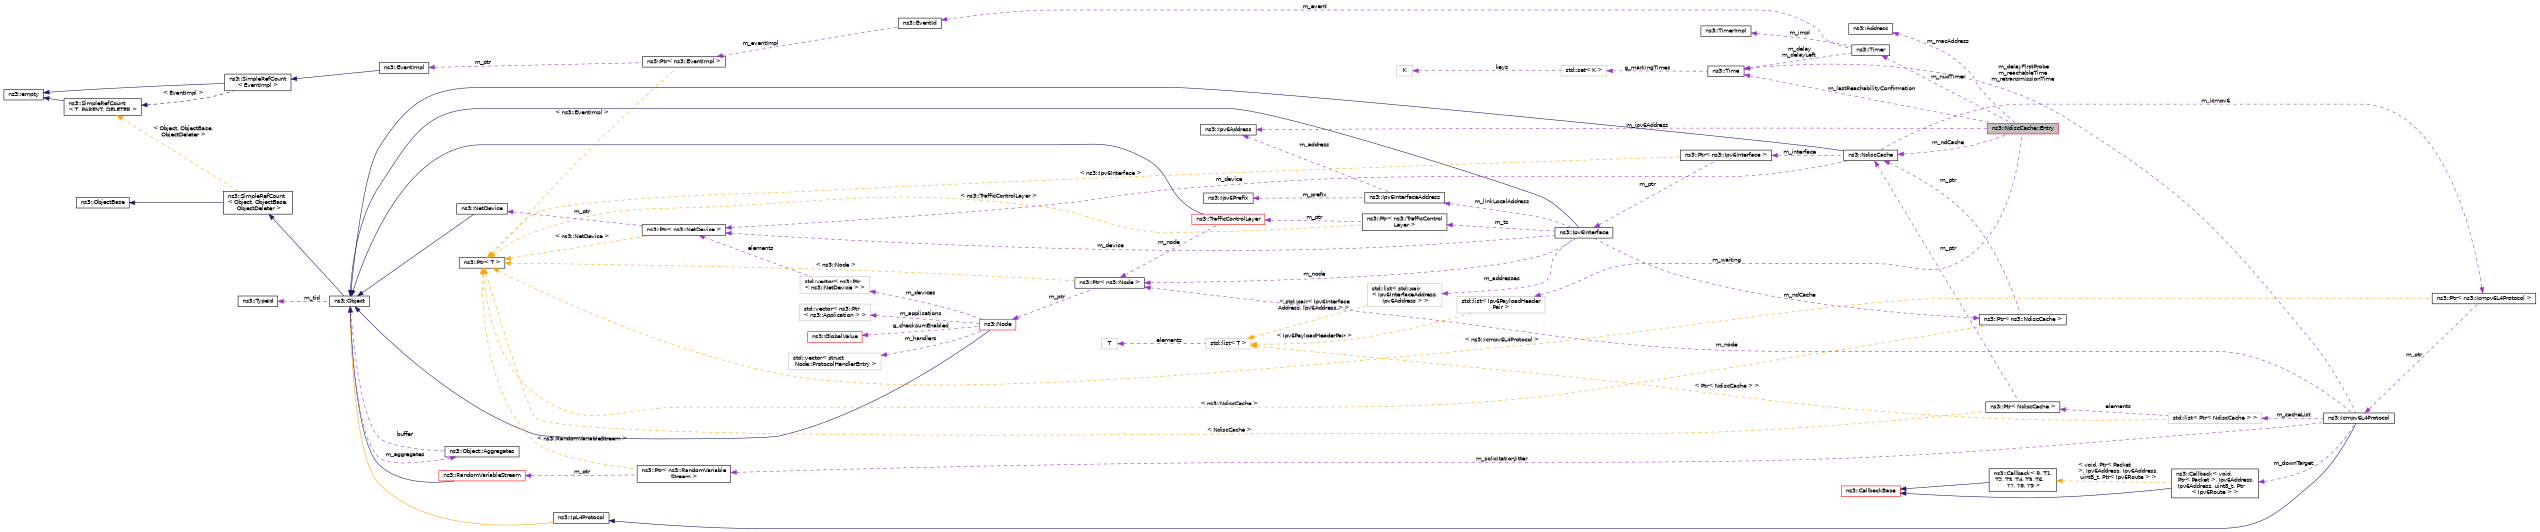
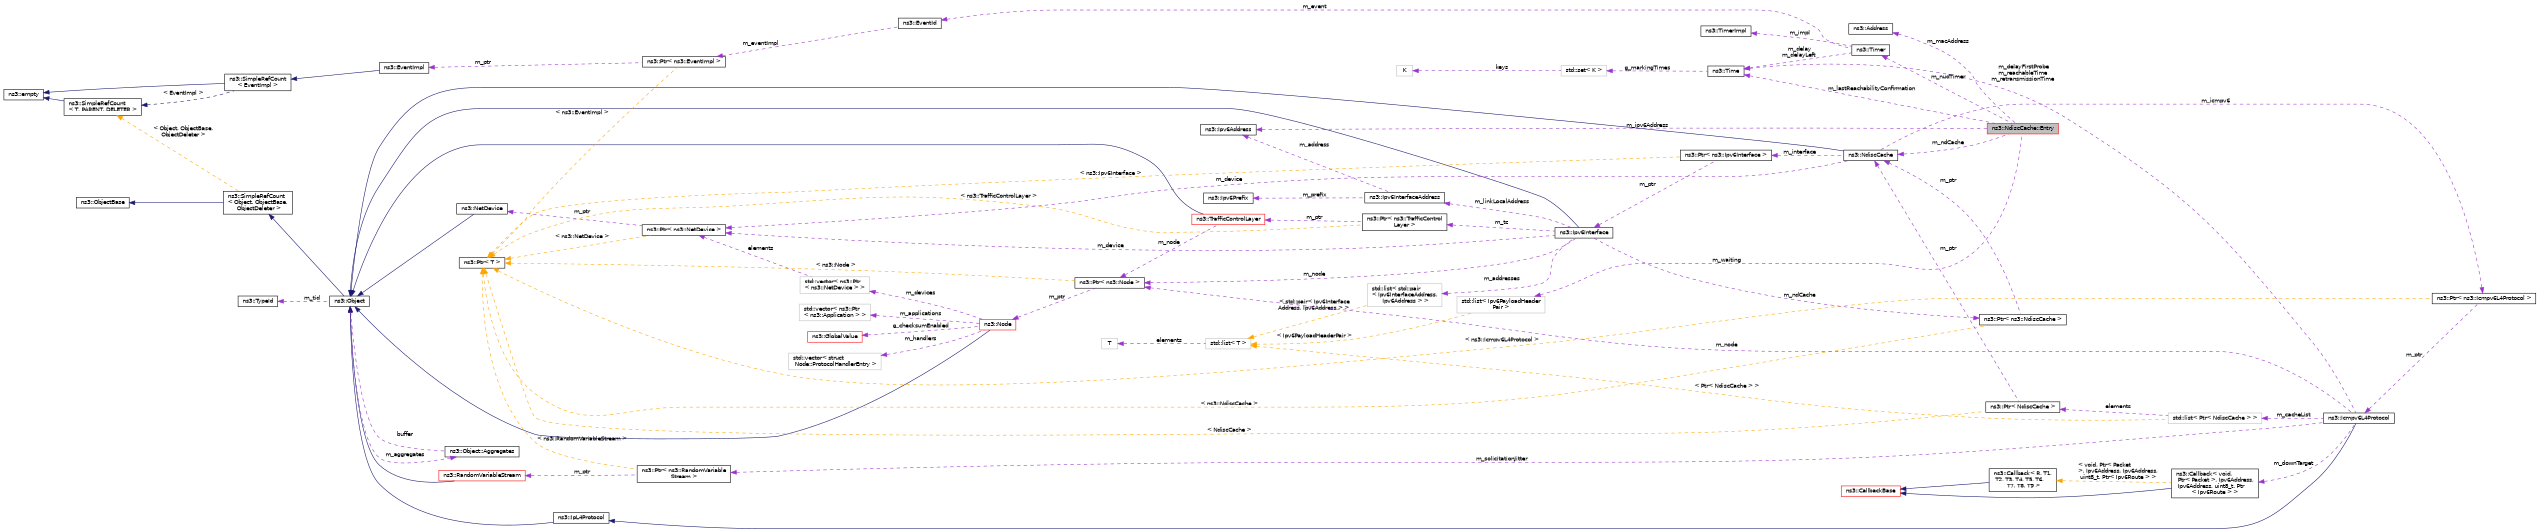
edge "ns3::IpL4Protocol" -> "ns3::Object": color orange -> midnightblue
